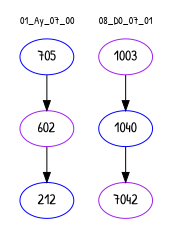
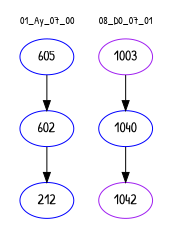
node "705": label "705" -> "605"
node "602": color purple -> blue
node "7042": label "7042" -> "1042"
